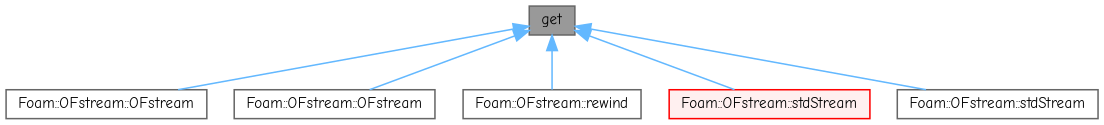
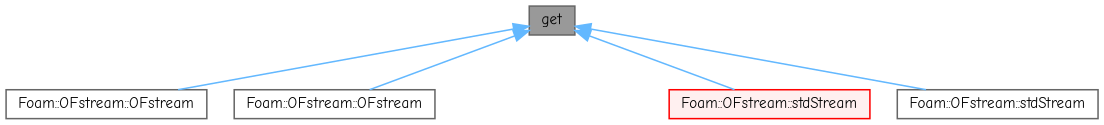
node "Foam::OFstream::rewind": removed
